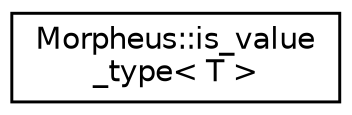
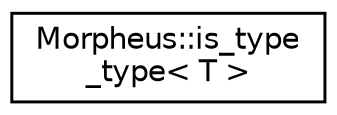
node "Morpheus::is_value _type< T >": label "Morpheus::is_value _type< T >" -> "Morpheus::is_type _type< T >"
